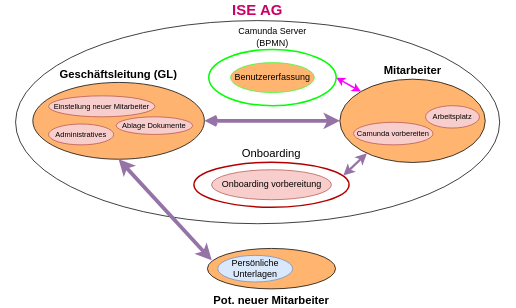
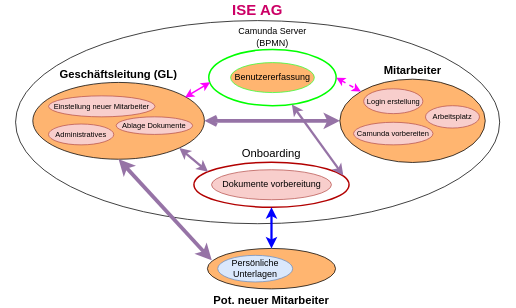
edge "Camunda Server (BPMN)" -- "Mitarbeiter": style solid -> dashed
edge "Camunda Server (BPMN)" -- "Geschäftsleitung (GL)": added
node "Login erstellung": added
edge "Geschäftsleitung (GL)" -- "Onboarding": added
edge "Mitarbeiter" -- "Onboarding": now "Camunda Server (BPMN)" -- "Onboarding"
node "Onboarding vorbereitung": label "Onboarding vorbereitung" -> "Dokumente vorbereitung"
edge "Onboarding" -- "Pot. neuer Mitarbeiter": added
